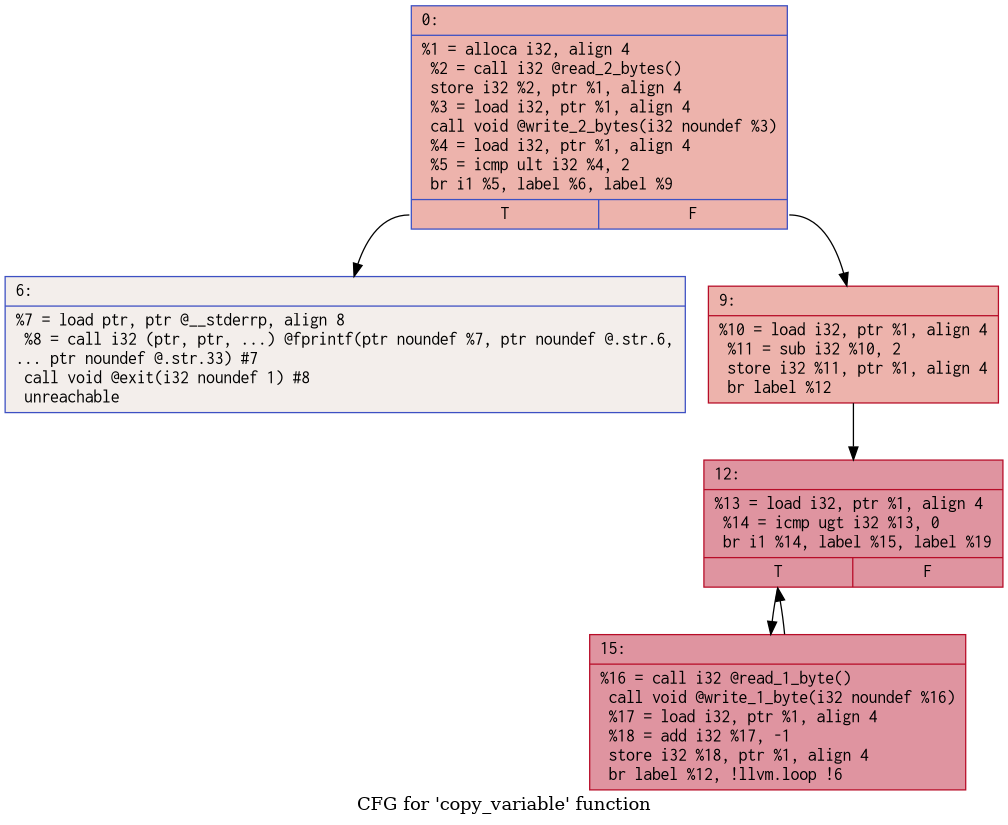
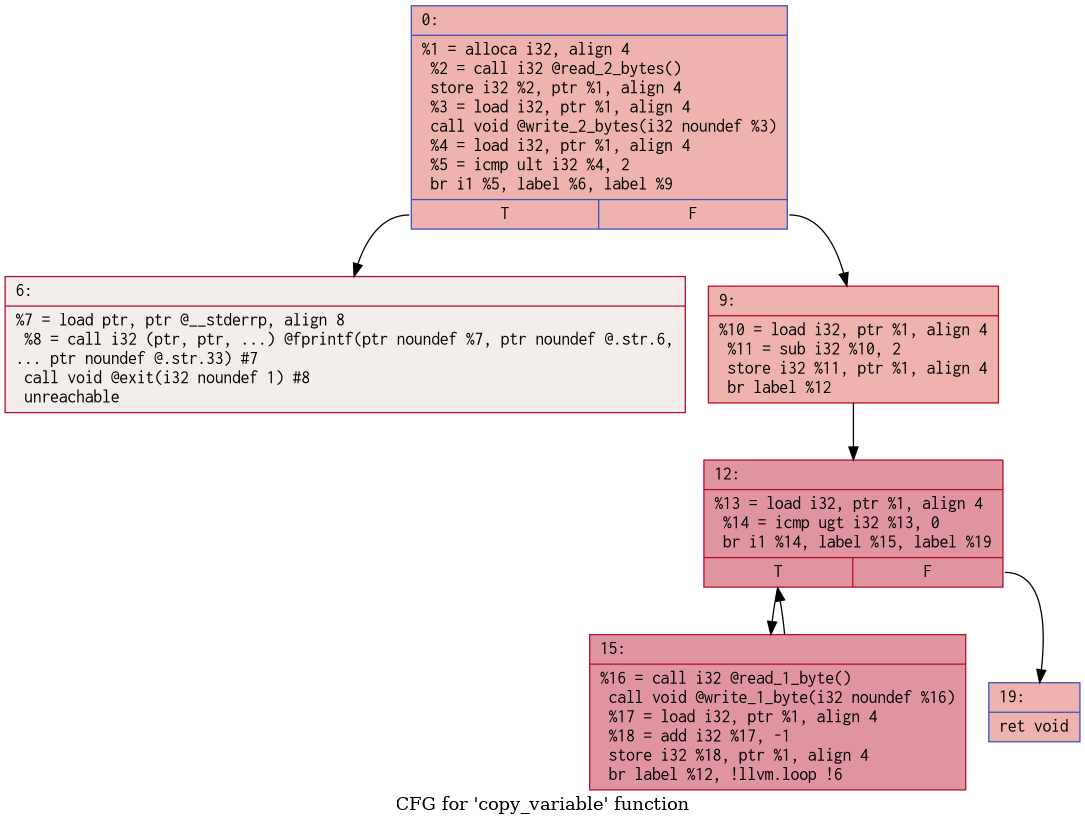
node "6:": color #3d50c3ff -> #b70d28ff
node "19:": added
